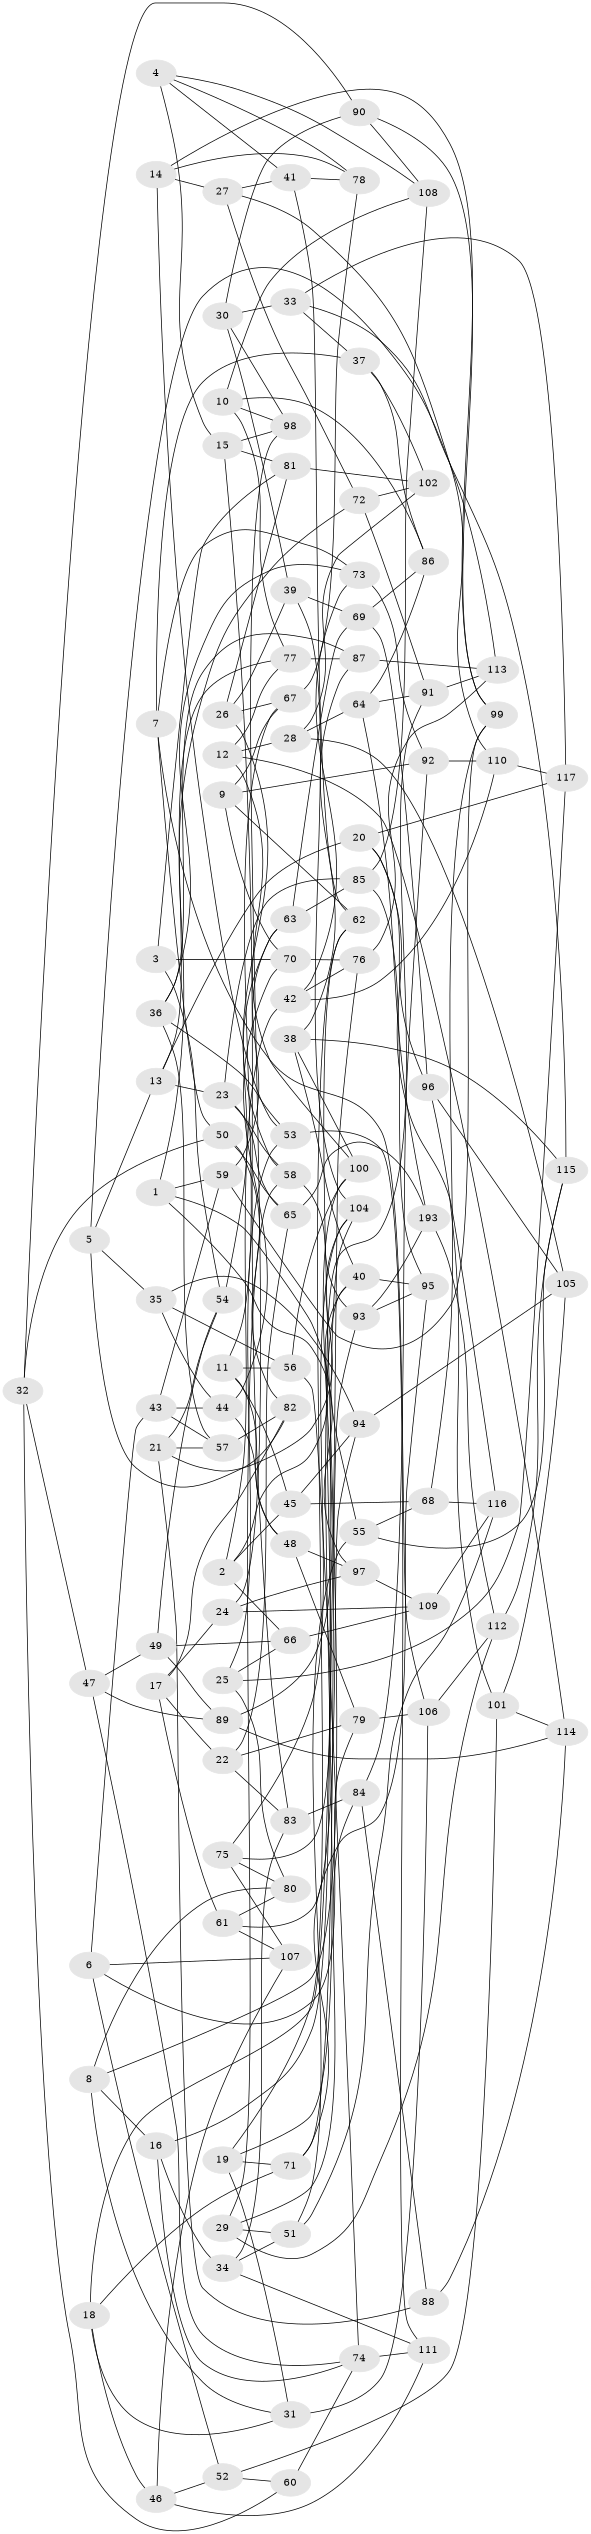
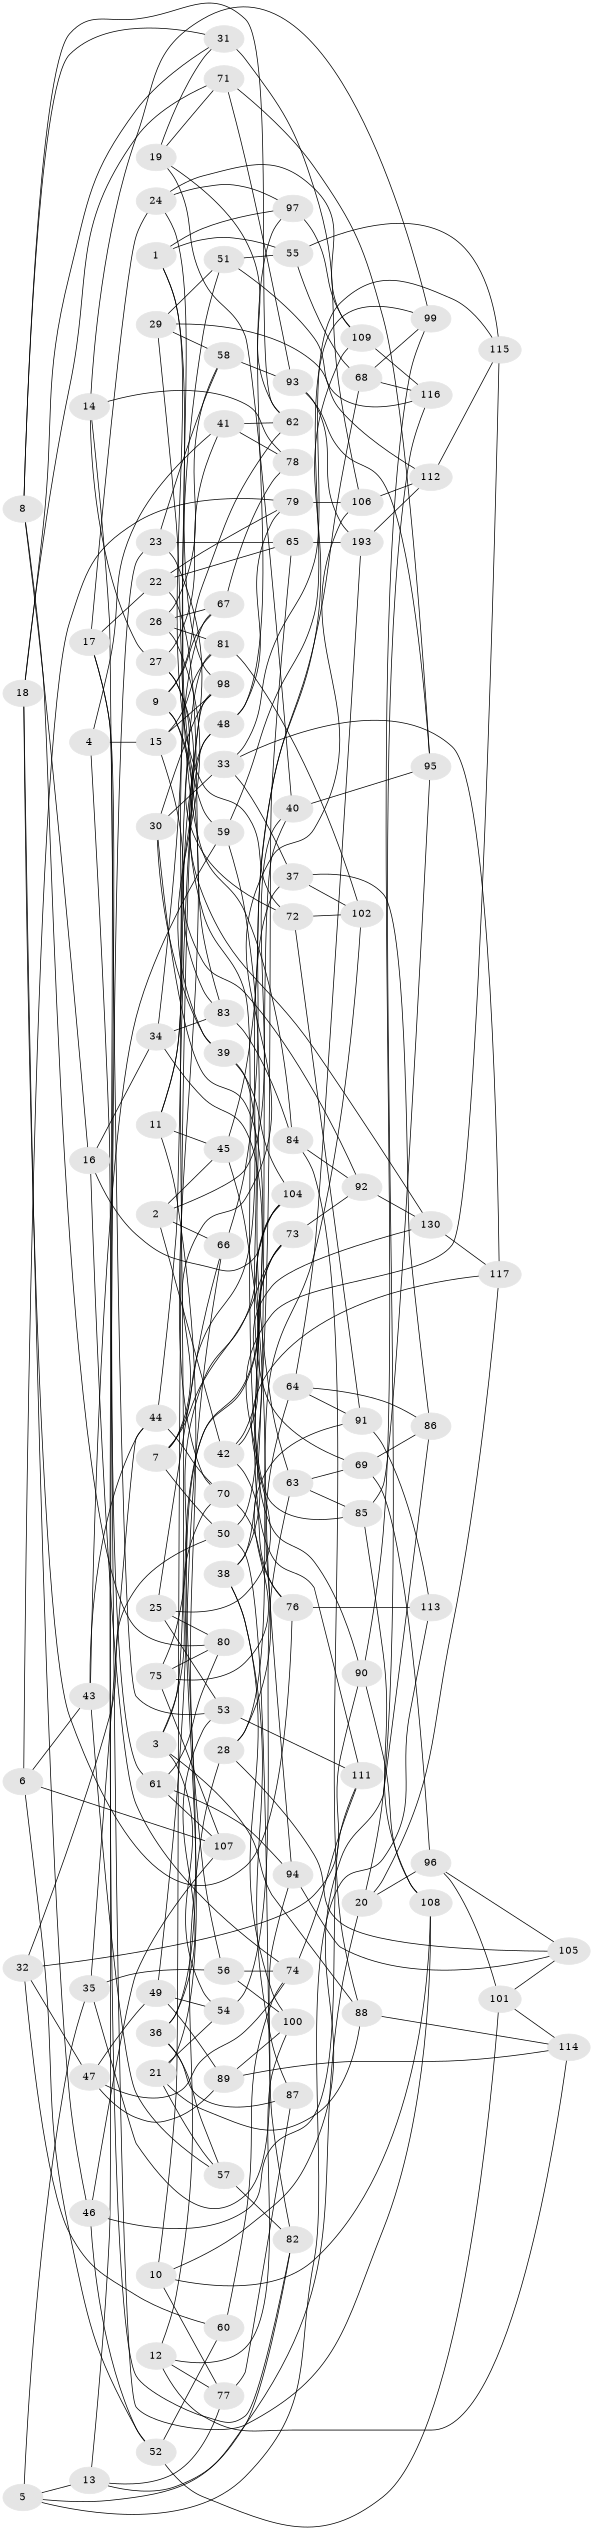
edge "4" -- "78": removed
edge "87" -- "113": removed
node "110": label "110" -> "130"
edge "3" -- "88": added
